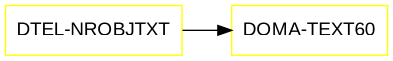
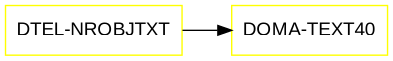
node "DOMA-TEXT60": label "DOMA-TEXT60" -> "DOMA-TEXT40"
